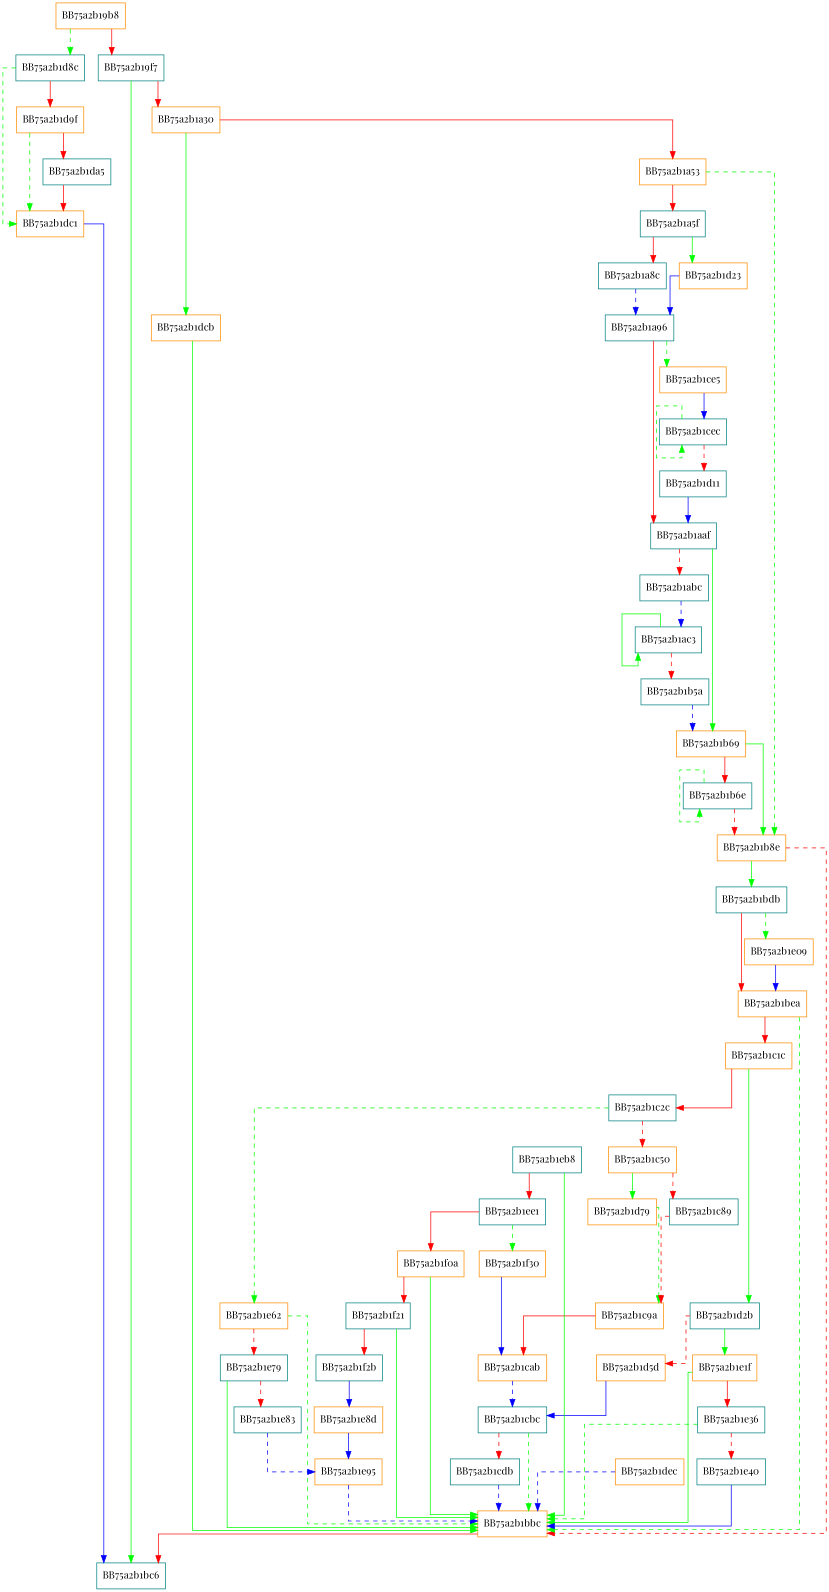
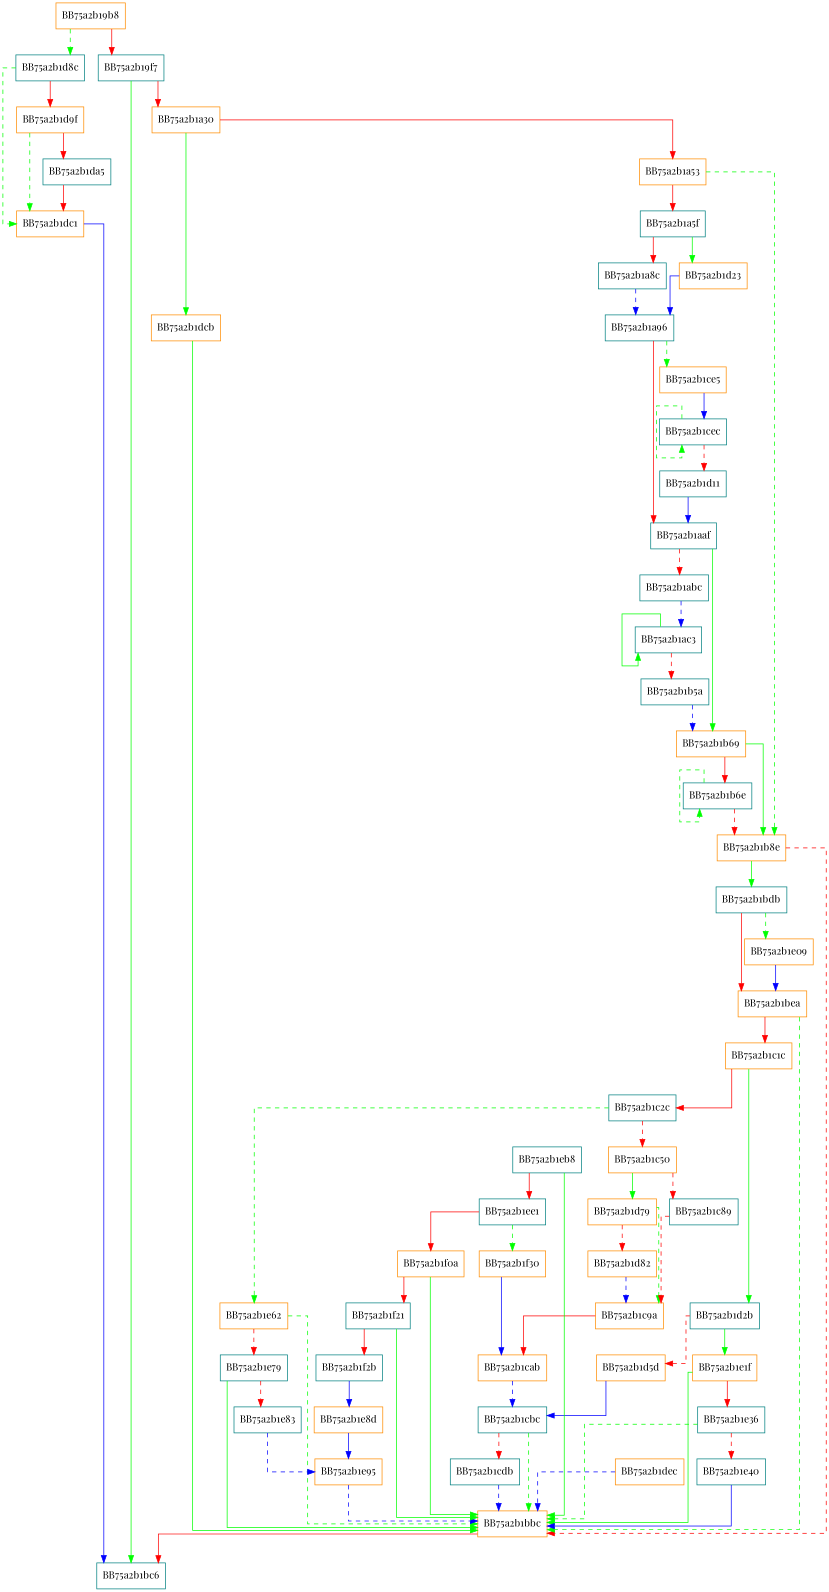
node "BB75a2b1d82": added
